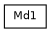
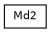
node "Md1": label "Md1" -> "Md2"
